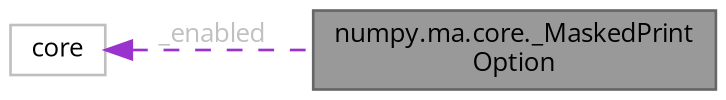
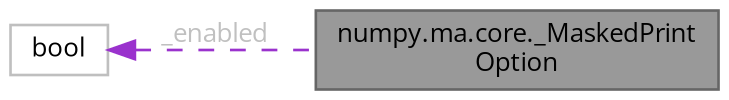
node "core": label "core" -> "bool"
